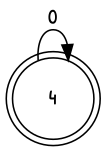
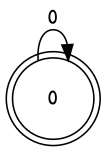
node "4": label "4" -> "0"
